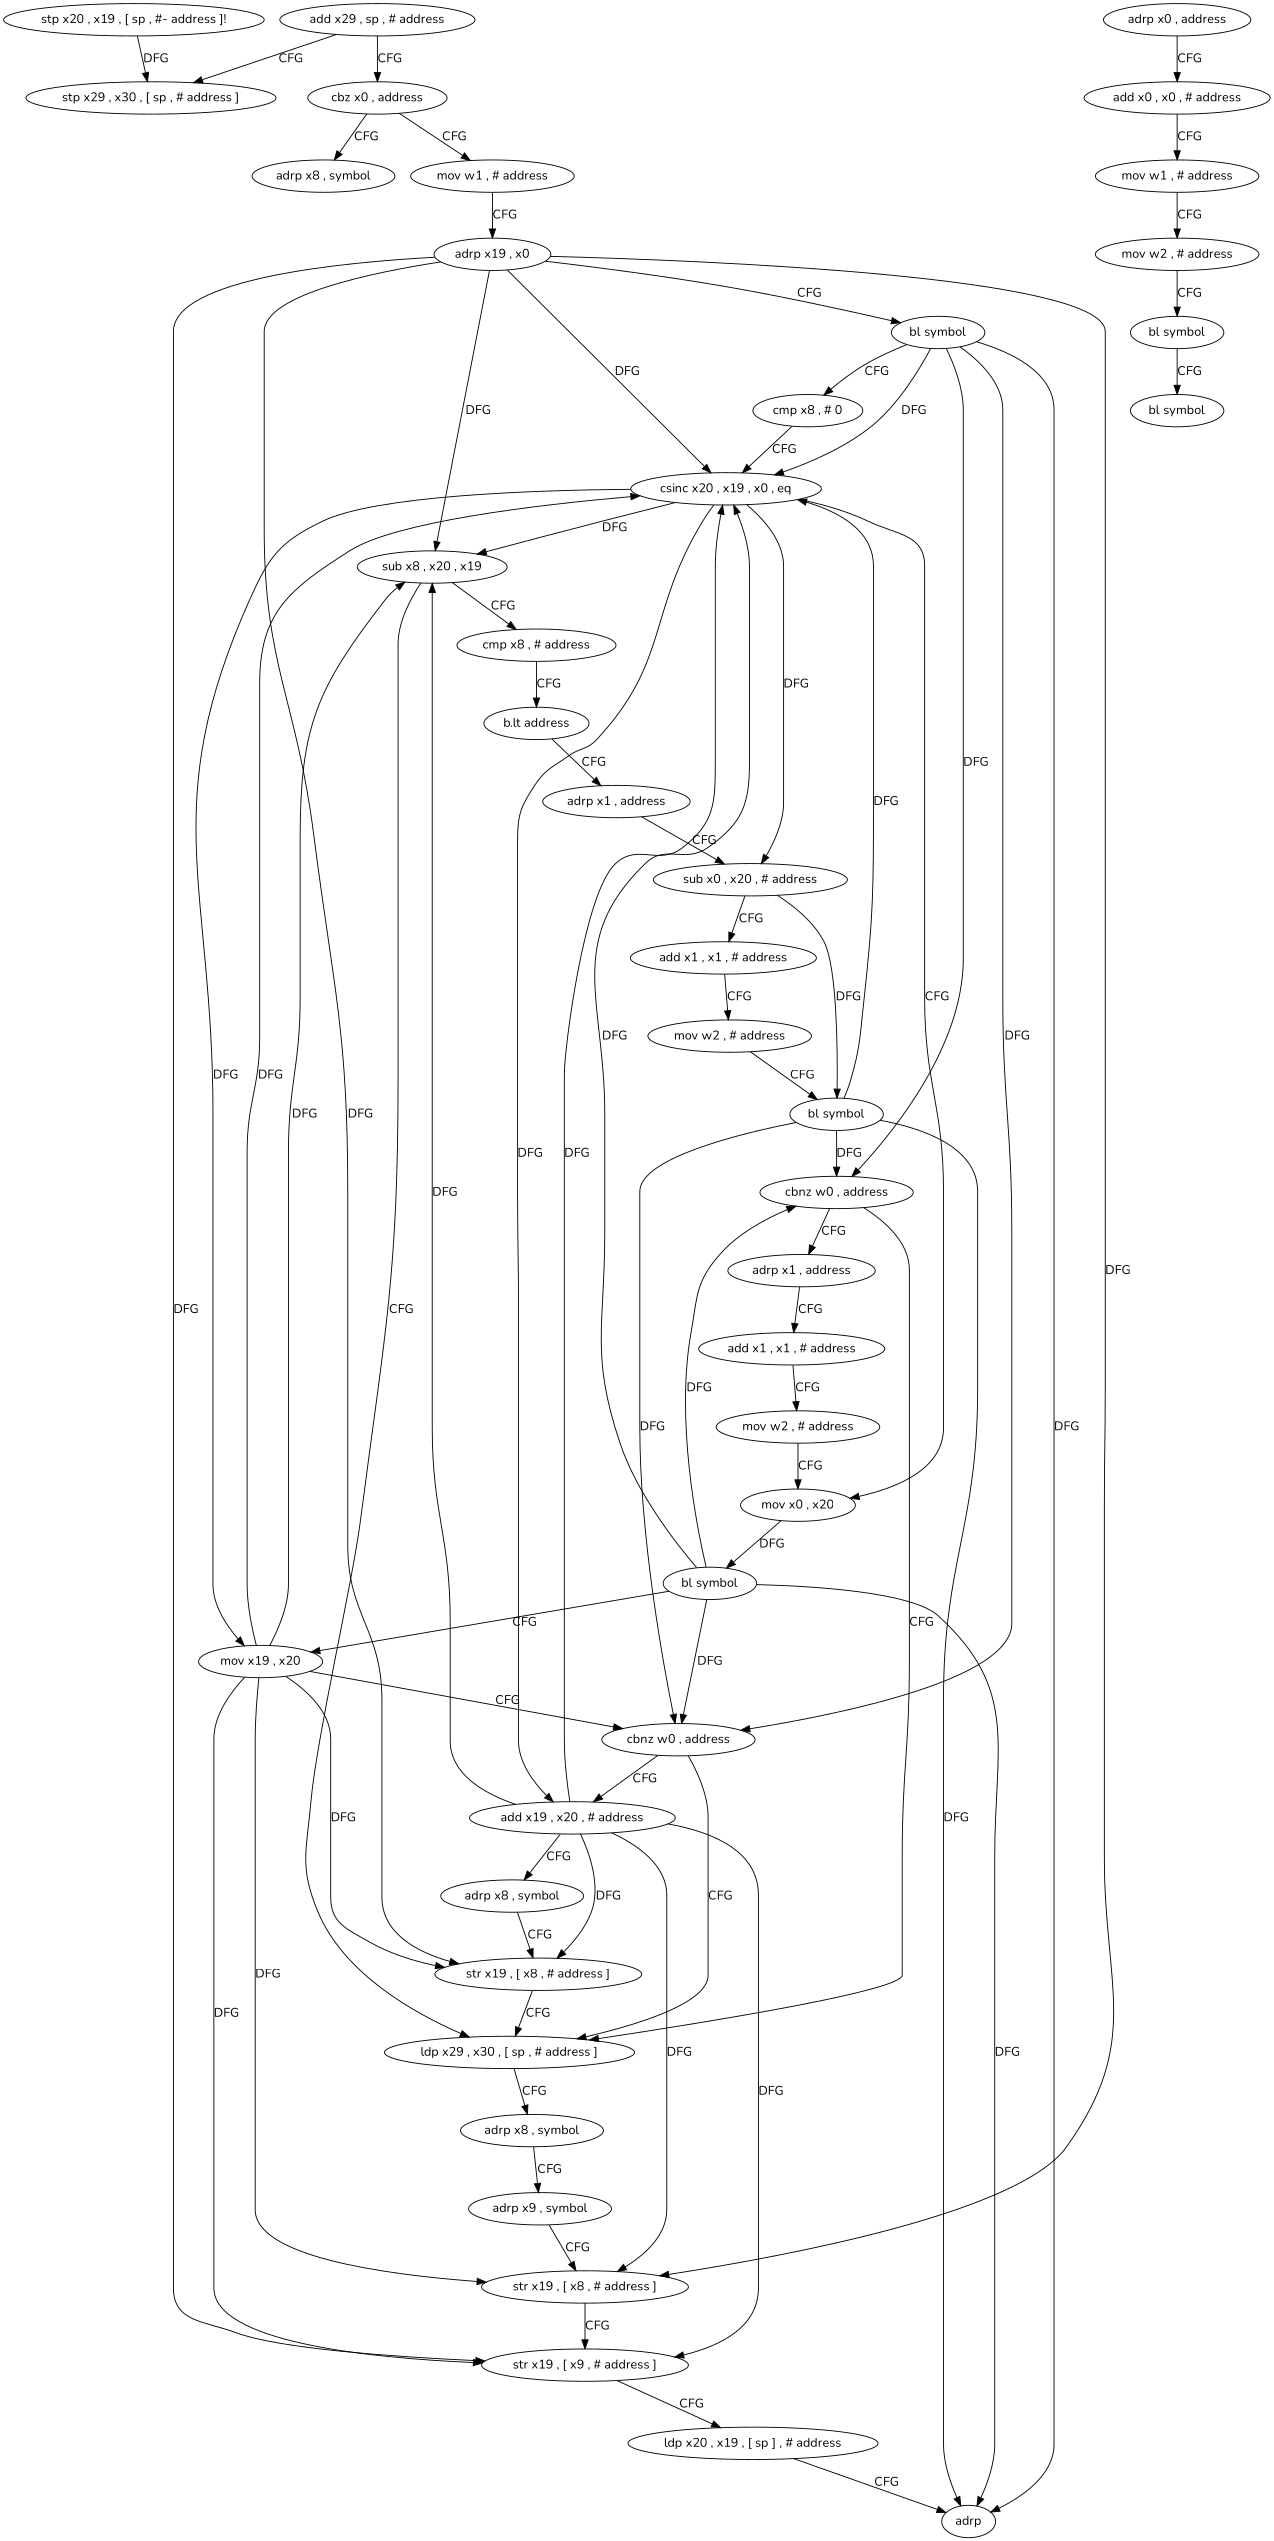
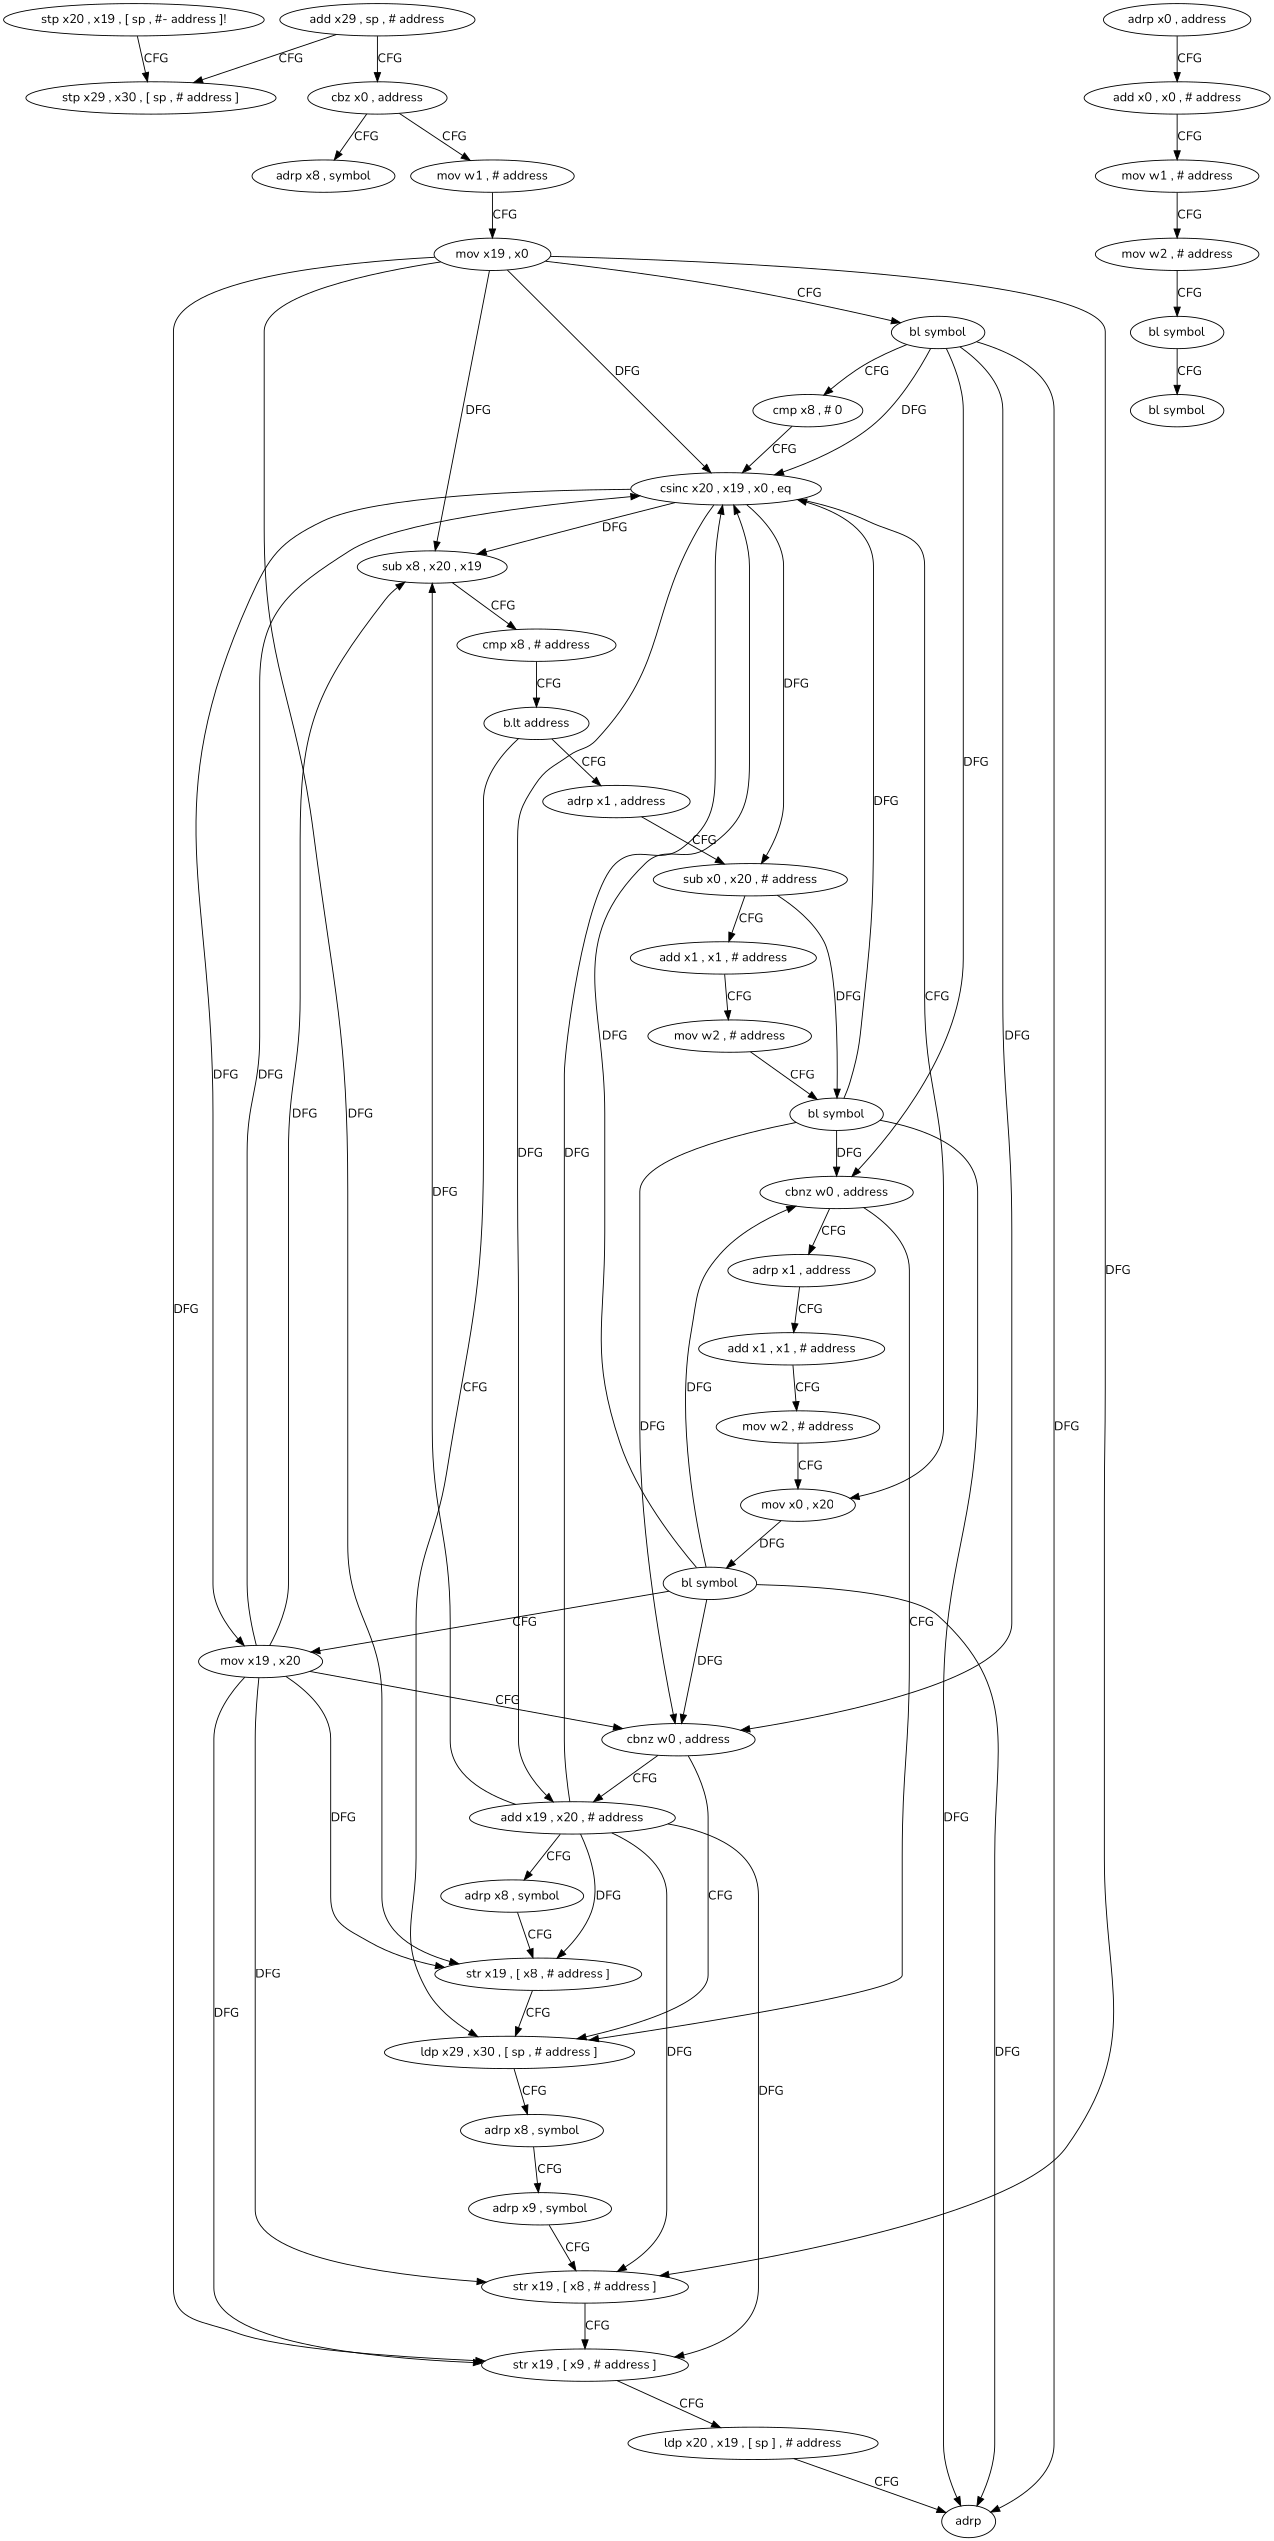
edge "stp x20 , x19 , [ sp , #- address ]!" -> "stp x29 , x30 , [ sp , # address ]": label "DFG" -> "CFG"
node "adrp x19 , x0": label "adrp x19 , x0" -> "mov x19 , x0"
edge "sub x8 , x20 , x19" -> "ldp x29 , x30 , [ sp , # address ]": now "b.lt address" -> "ldp x29 , x30 , [ sp , # address ]"
